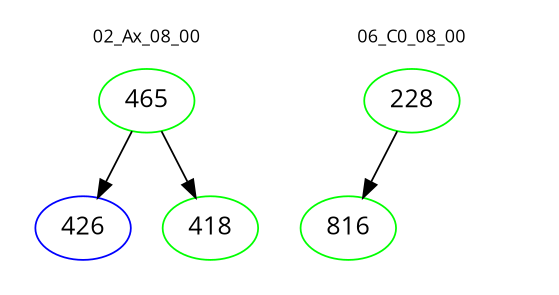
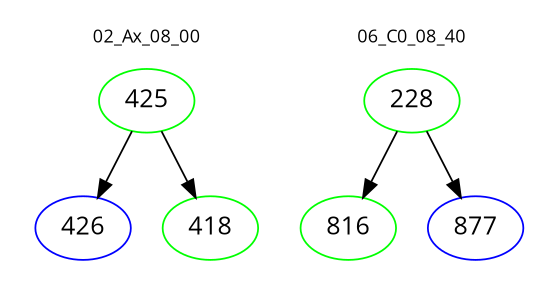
cluster "06_C0_08_00": label "06_C0_08_00" -> "06_C0_08_40"
node "465": label "465" -> "425"
node "877": added
